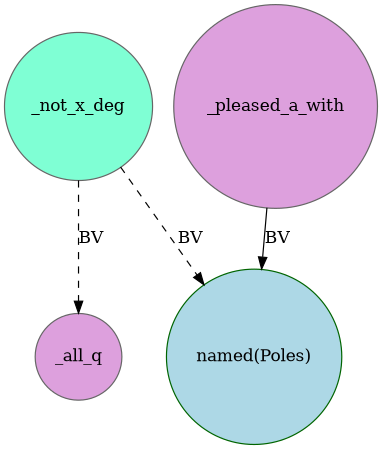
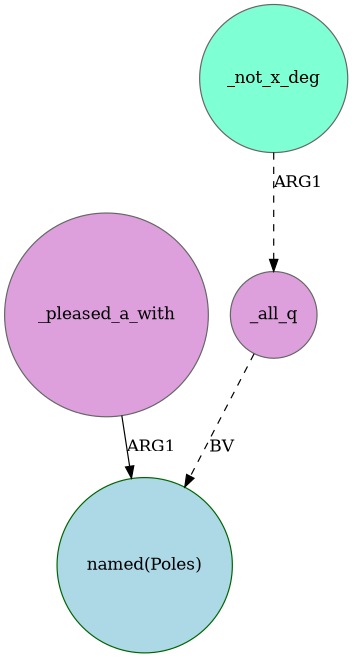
edge "_not_x_deg" -> "named(Poles)": now "_all_q" -> "named(Poles)"
edge "_not_x_deg" -> "_all_q": label "BV" -> "ARG1"
edge "_pleased_a_with" -> "named(Poles)": label "BV" -> "ARG1"
